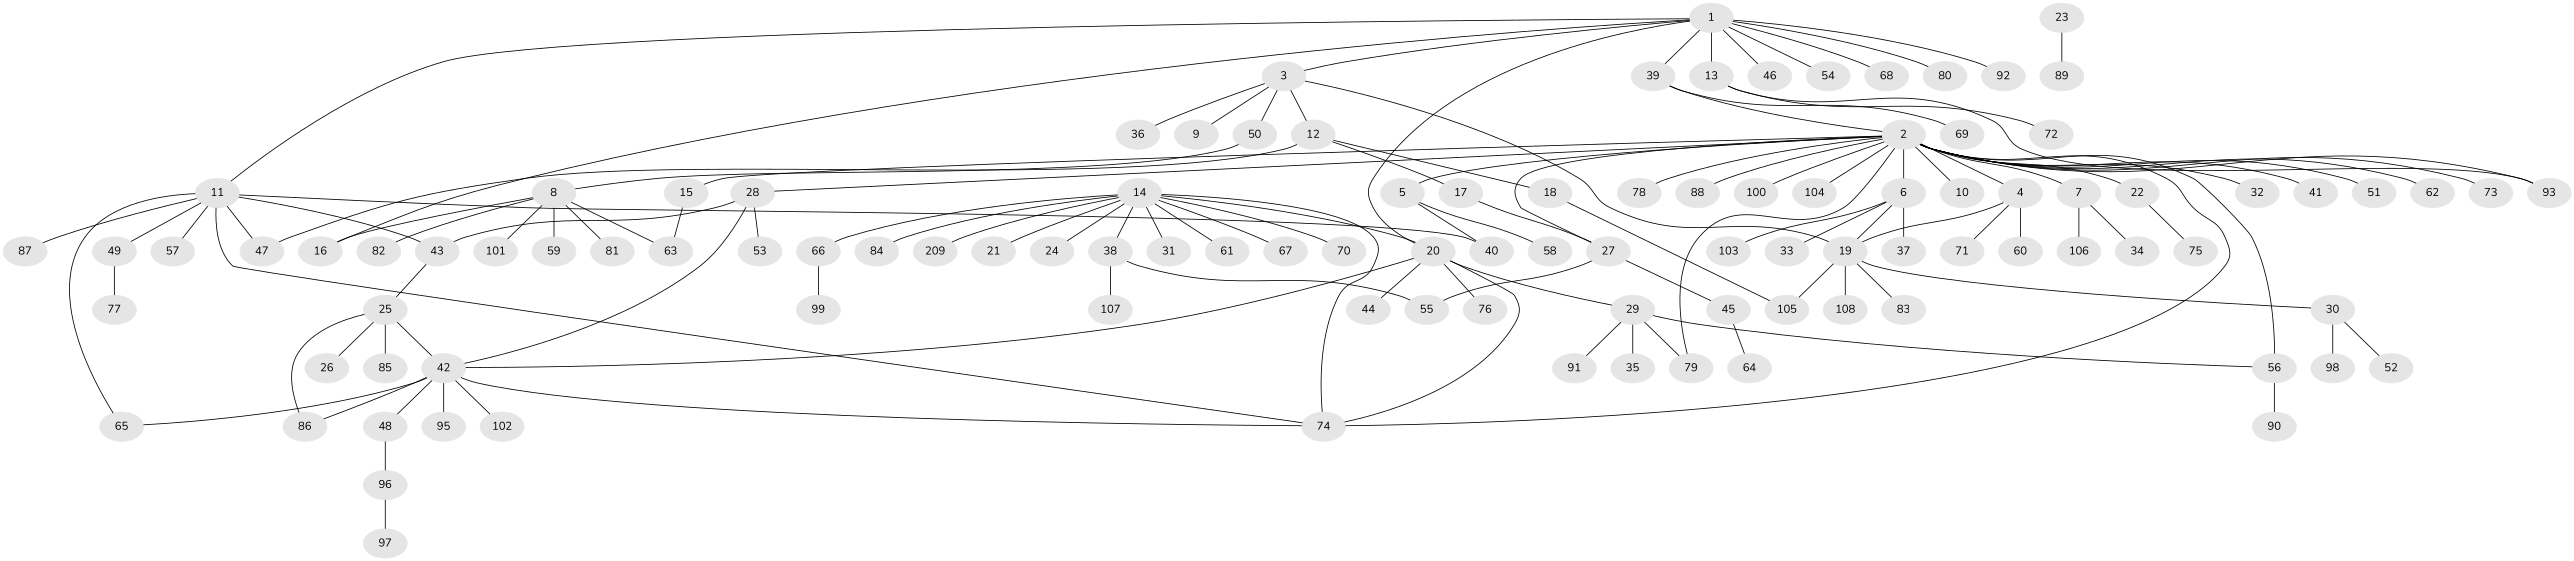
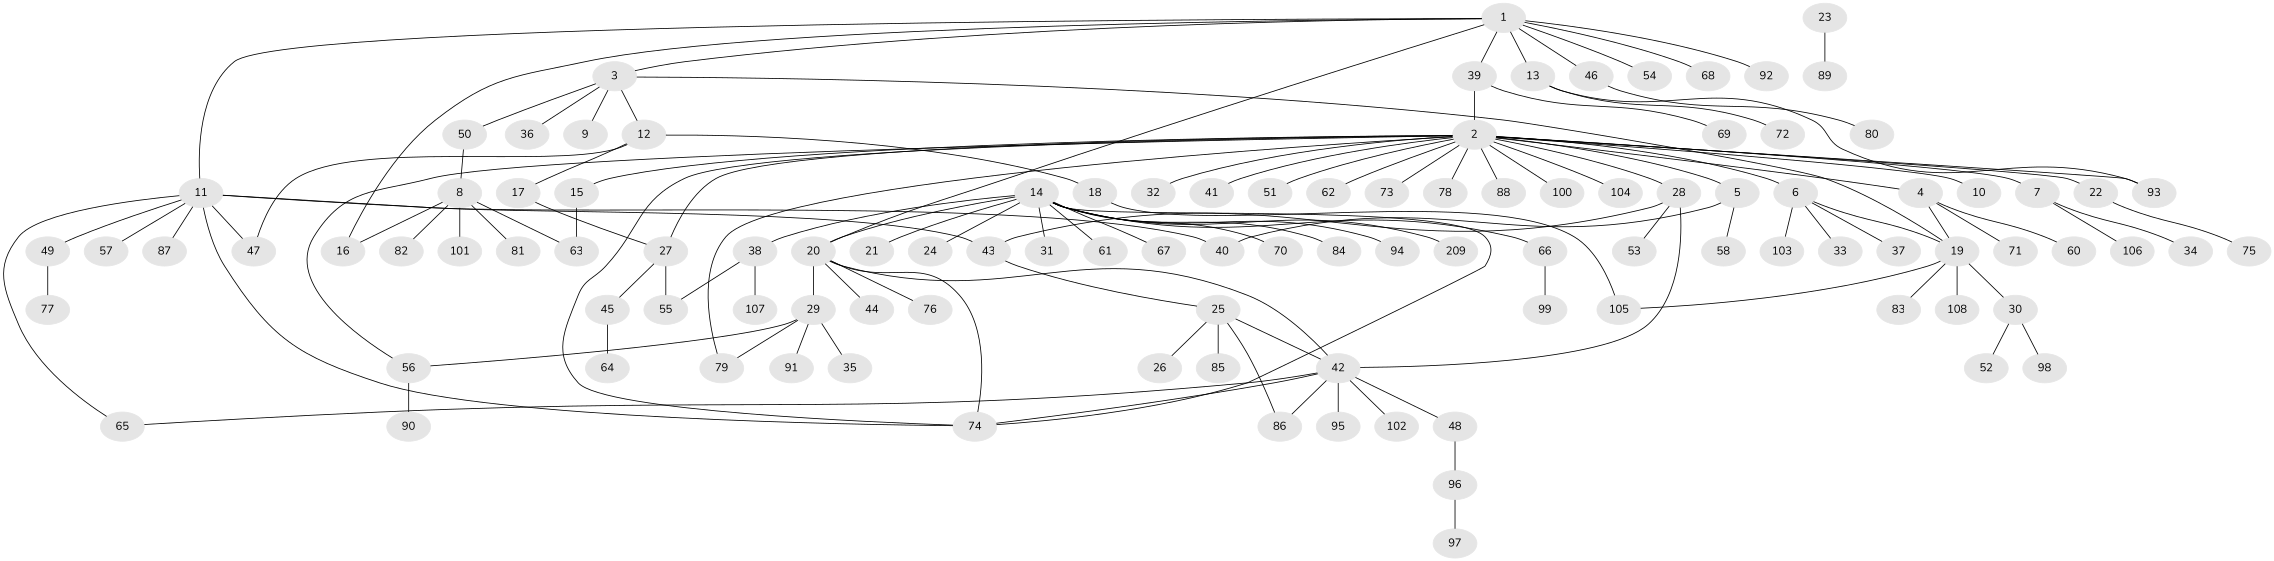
edge "1" -- "80": now "46" -- "80"
node "59": removed
node "94": added
